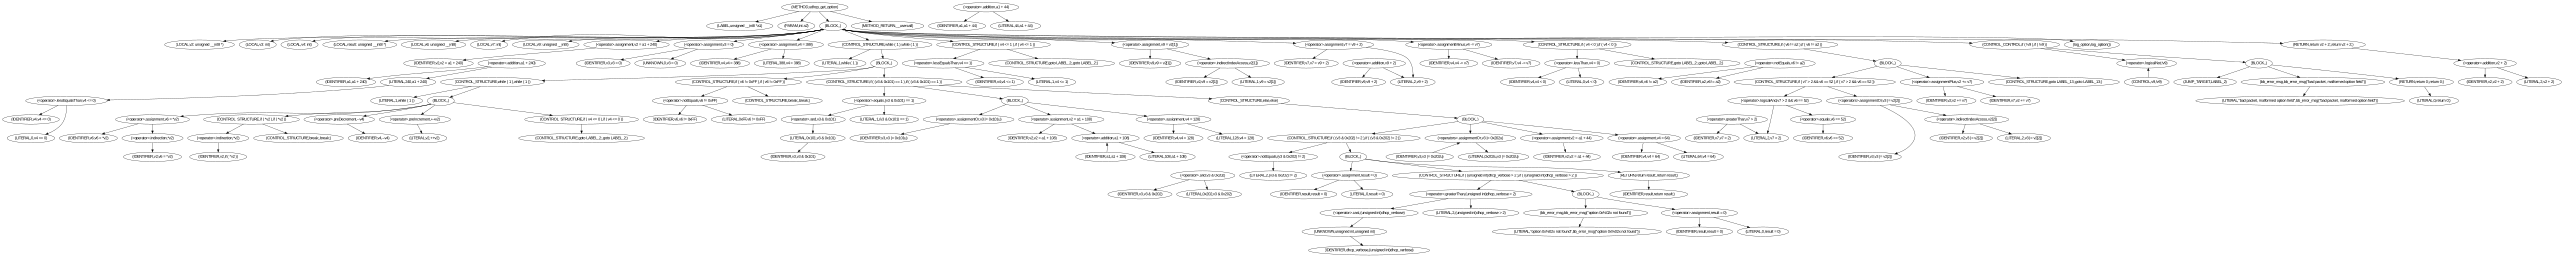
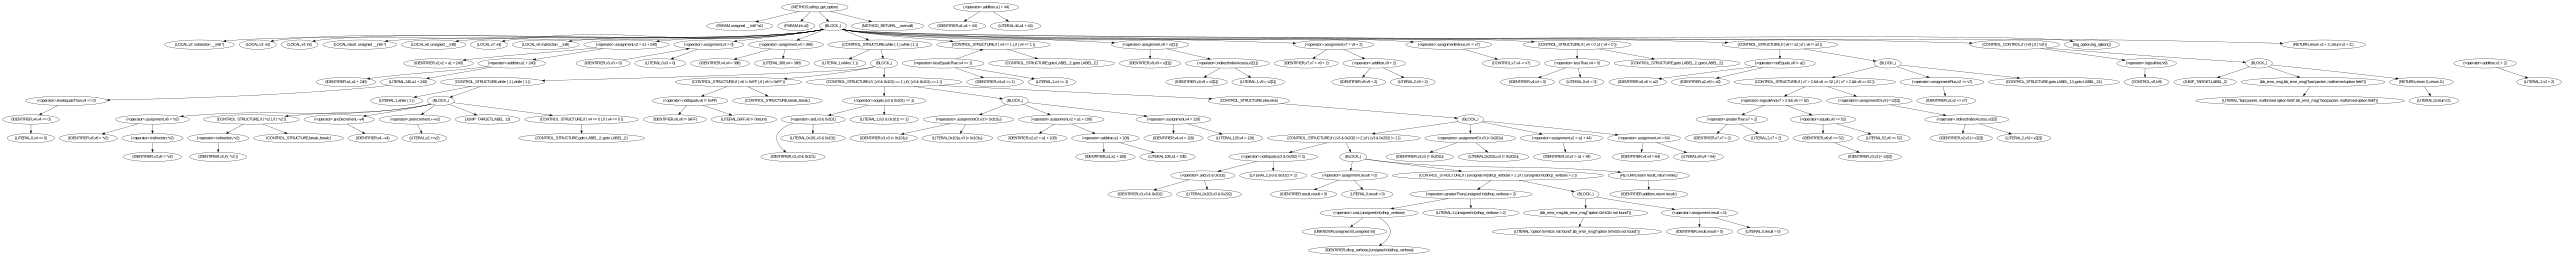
node "(LABEL,unsigned __int8 *a1)": label "(LABEL,unsigned __int8 *a1)" -> "(PARAM,unsigned __int8 *a1)"
node "(LOCAL,v2: unsigned __int8 *)": label "(LOCAL,v2: unsigned __int8 *)" -> "(LOCAL,v2: indirection __int8 *)"
node "(LOCAL,v9: unsigned __int8)": label "(LOCAL,v9: unsigned __int8)" -> "(LOCAL,v9: indirection __int8)"
edge "(<operator>.assignment,v7 = v9 + 2)" -> "(LITERAL,2,v9 + 2)": now "(<operator>.assignment,v7 = v9 + 2)" -> "(<operator>.addition,v9 + 2)"
edge "(CONTROL_STRUCTURE,if ( v6 != a2 ),if ( v6 != a2 ))" -> "(<operator>.notEquals,v6 != a2)": added
edge "(<operator>.assignment,v2 = a1 + 240)" -> "(<operator>.addition,a1 + 240)": added
edge "(<operator>.assignment,v3 = 0)" -> "(IDENTIFIER,v3,v3 = 0)": reversed
edge "(CONTROL_STRUCTURE,if ( v4 <= 1 ),if ( v4 <= 1 ))" -> "(<operator>.lessEqualsThan,v4 <= 1)": reversed
edge "(RETURN,return v2 + 2;,return v2 + 2;)" -> "(<operator>.addition,v2 + 2)": removed
node "(UNKNOWN,0,v3 = 0)": label "(UNKNOWN,0,v3 = 0)" -> "(LITERAL,0,v3 = 0)"
node "(IDENTIFIER,v4,v4 -= v7)": removed
node "(IDENTIFIER,v7,v4 -= v7)": label "(IDENTIFIER,v7,v4 -= v7)" -> "(CONTROL,v7,v4 -= v7)"
edge "(CONTROL,v9,!v9)" -> "(<operator>.logicalNot,!v9)": reversed
node "(IDENTIFIER,v2,v2 + 2)": removed
node "(IDENTIFIER,v7,v2 += v7)": removed
edge "(<operator>.logicalAnd,v7 > 2 && v6 == 52)" -> "(LITERAL,2,v7 > 2)": now "(<operator>.logicalAnd,v7 > 2 && v6 == 52)" -> "(<operator>.greaterThan,v7 > 2)"
node "(JUMP_TARGET,LABEL_13)": added
node "(LITERAL,0xFF,v6 != 0xFF)": label "(LITERAL,0xFF,v6 != 0xFF)" -> "(LITERAL,0xFF,v6 != 0return)"
edge "(<operator>.lessEqualsThan,v4 <= 0)" -> "(LITERAL,0,v4 <= 0)": now "(IDENTIFIER,v4,v4 <= 0)" -> "(LITERAL,0,v4 <= 0)"
edge "(<operators>.assignmentOr,v3 |= v2[2])" -> "(IDENTIFIER,v3,v3 |= v2[2])": now "(IDENTIFIER,v6,v6 == 52)" -> "(IDENTIFIER,v3,v3 |= v2[2])"
node "(LITERAL,0x101u,v3 |= 0x101u)": added
node "(LITERAL,52,v6 == 52)": added
edge "(LITERAL,0x101,v3 & 0x101)" -> "(IDENTIFIER,v3,v3 & 0x101)": now "(<operator>.and,v3 & 0x101)" -> "(IDENTIFIER,v3,v3 & 0x101)"
edge "(IDENTIFIER,v3,v3 |= 0x202u)" -> "(<operators>.assignmentOr,v3 |= 0x202u)": reversed
edge "(IDENTIFIER,a1,a1 + 108)" -> "(<operator>.addition,a1 + 108)": reversed
edge "(<operator>.notEquals,(v3 & 0x202) != 2)" -> "(<operator>.and,v3 & 0x202)": added
node "(RETURN,return result;,return result;)": label "(RETURN,return result;,return result;)" -> "(RETURN,return result;,return while;)"
node "(IDENTIFIER,result,return result;)": label "(IDENTIFIER,result,return result;)" -> "(IDENTIFIER,addition,return result;)"
edge "(UNKNOWN,unsigned int,unsigned int)" -> "(IDENTIFIER,dhcp_verbose,(unsigned int)dhcp_verbose)": now "(<operator>.cast,(unsigned int)dhcp_verbose)" -> "(IDENTIFIER,dhcp_verbose,(unsigned int)dhcp_verbose)"
